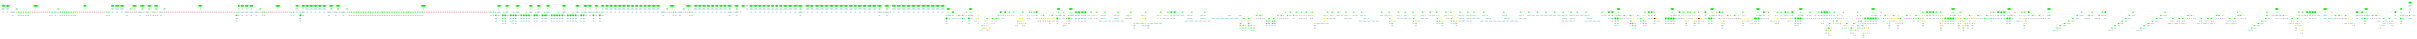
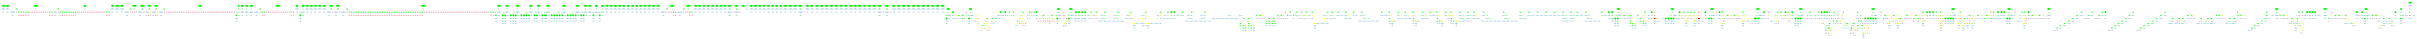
node "Decl name: zl quals: [] storage: [] funcspec: []": removed
